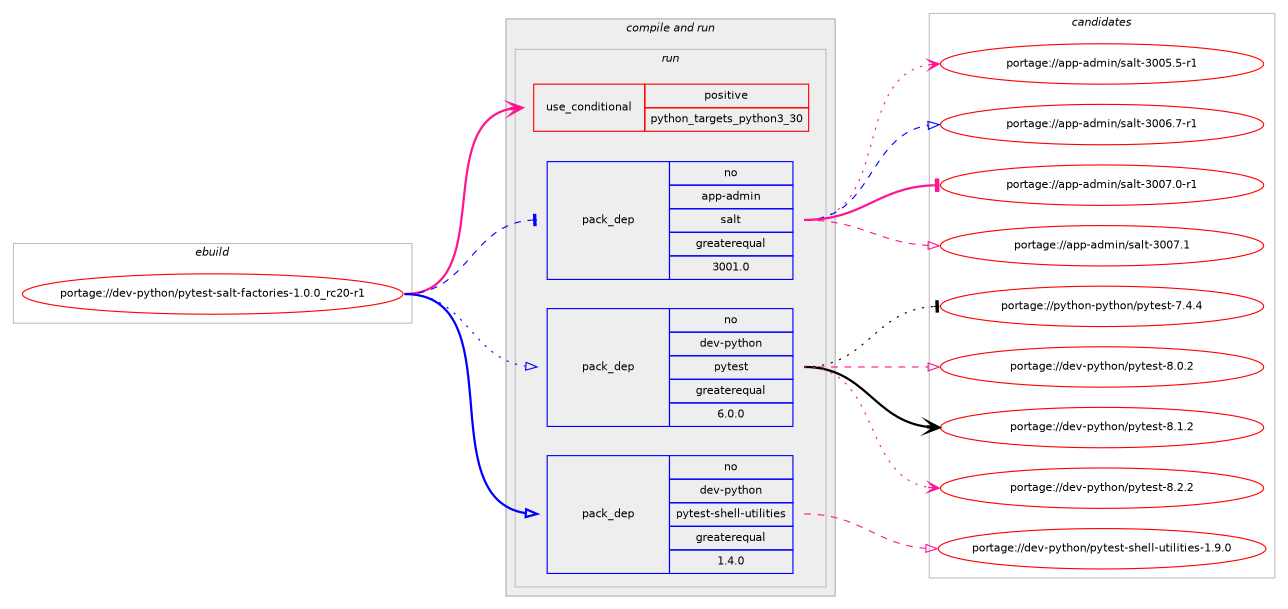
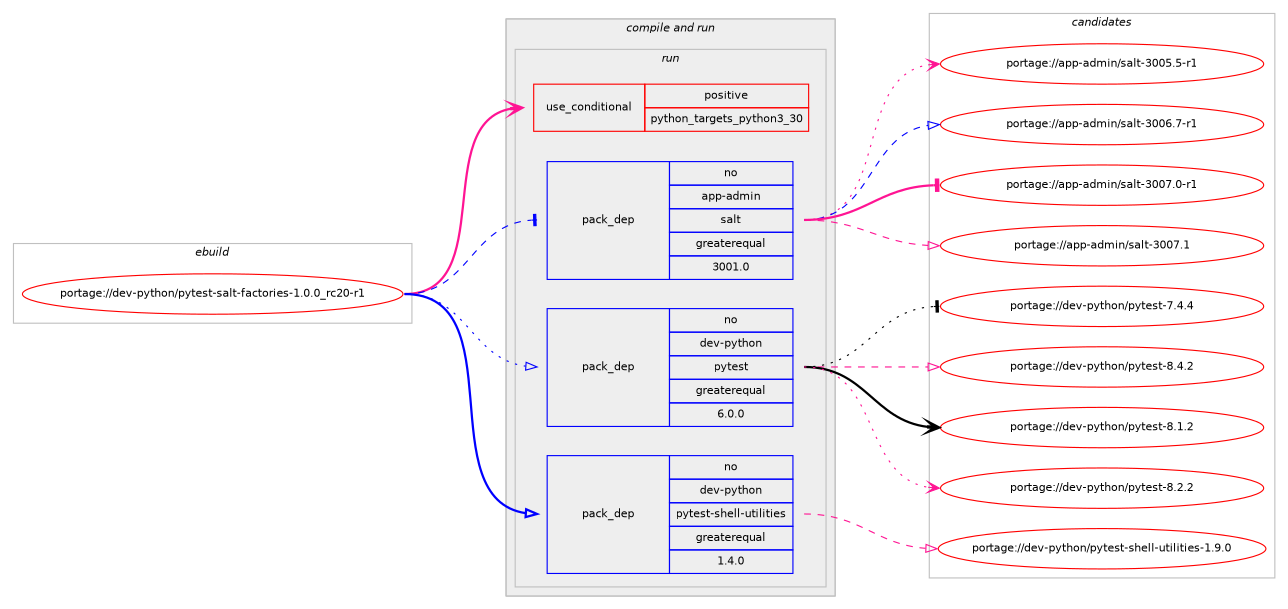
node "portage://python-python/pytest-7.4.4": label "portage://python-python/pytest-7.4.4" -> "portage://dev-python/pytest-7.4.4"
node "portage://dev-python/pytest-8.0.2": label "portage://dev-python/pytest-8.0.2" -> "portage://dev-python/pytest-8.4.2"
